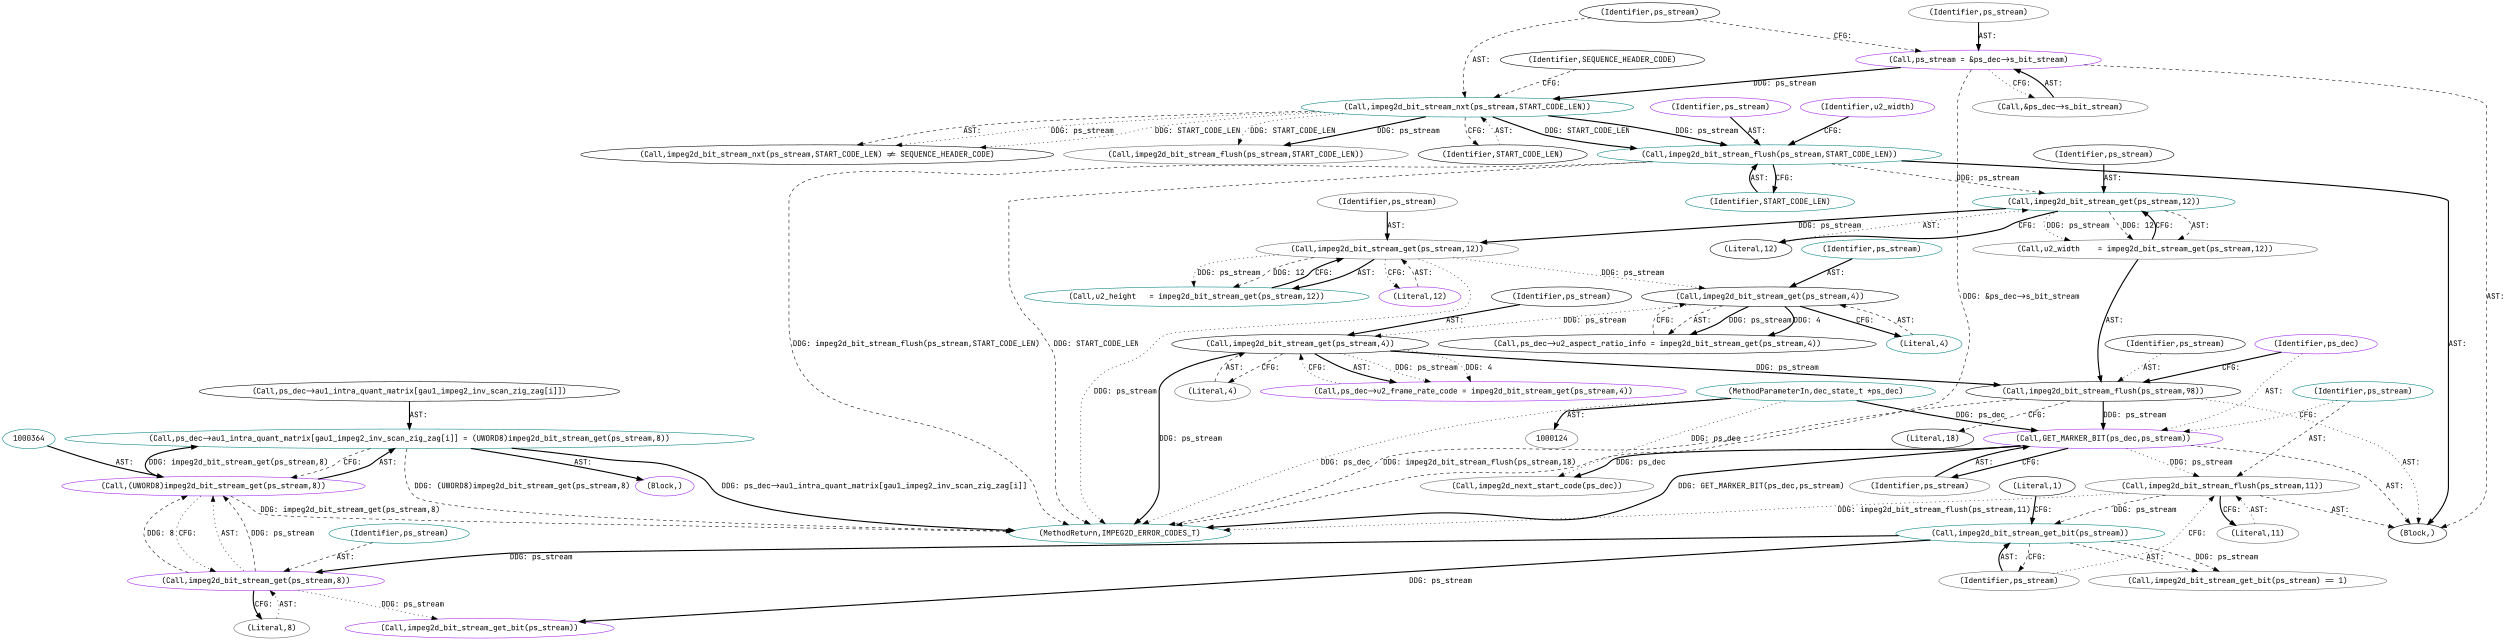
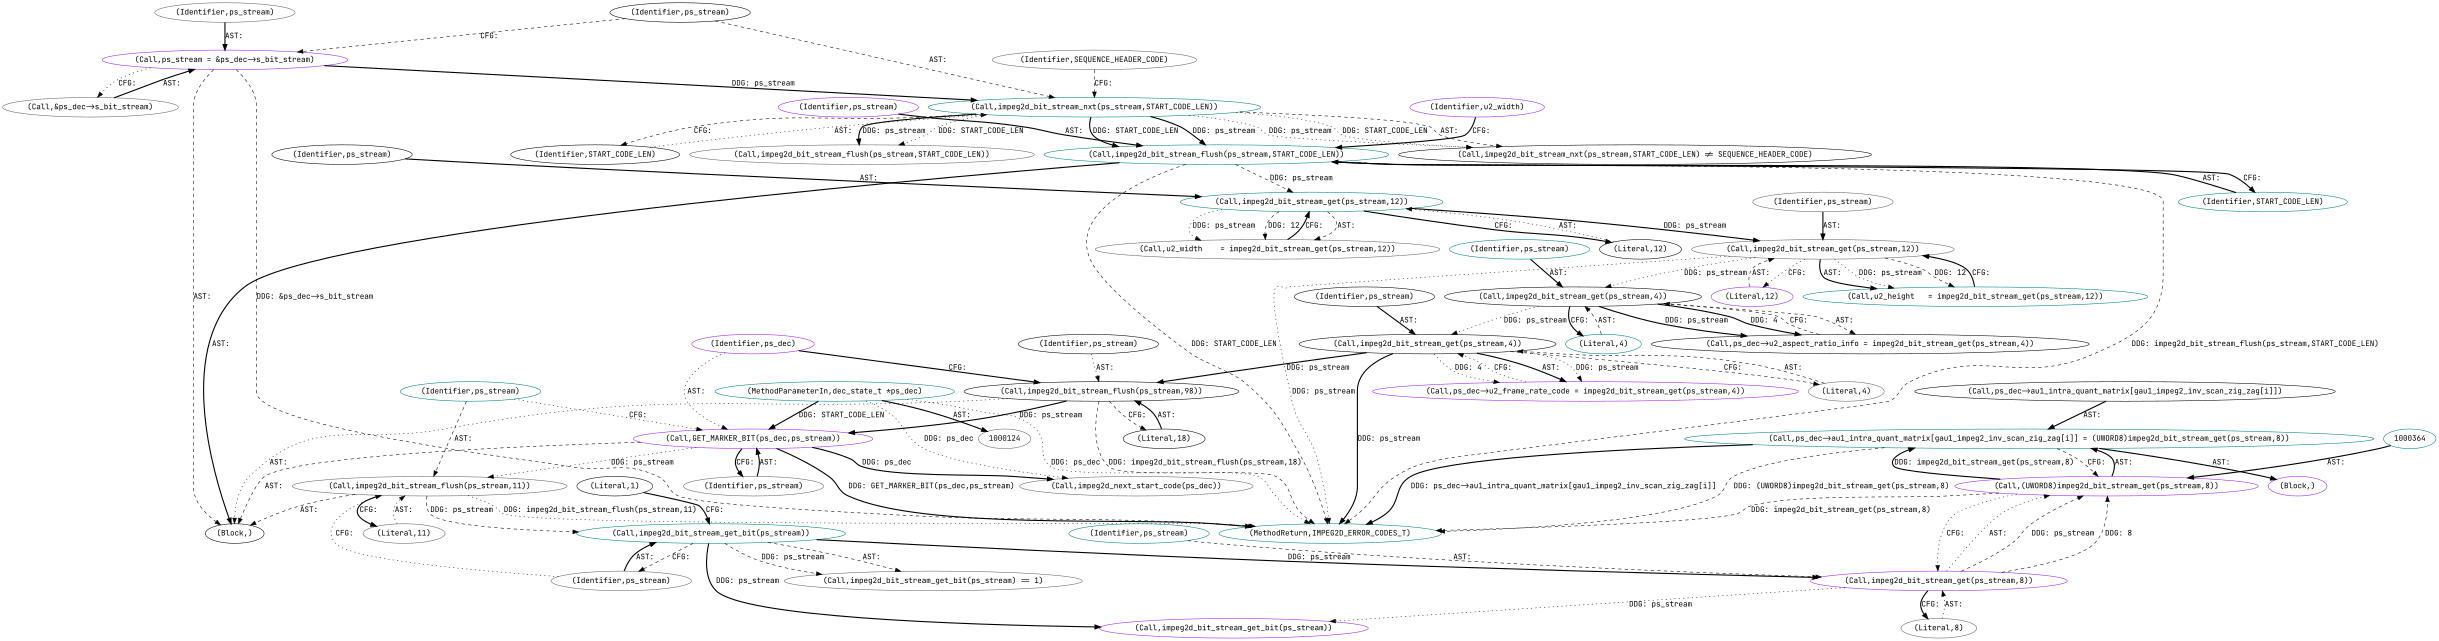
node "(Identifier,SEQUENCE_HEADER_CODE)": color black -> gray40
edge "(Call,u2_width    = impeg2d_bit_stream_get(ps_stream,12))" -> "(Call,impeg2d_bit_stream_flush(ps_stream,98))": now "(Literal,18)" -> "(Call,impeg2d_bit_stream_flush(ps_stream,98))"
edge "(MethodParameterIn,dec_state_t *ps_dec)" -> "(Call,GET_MARKER_BIT(ps_dec,ps_stream))": label "DDG: ps_dec" -> "DDG: START_CODE_LEN"
